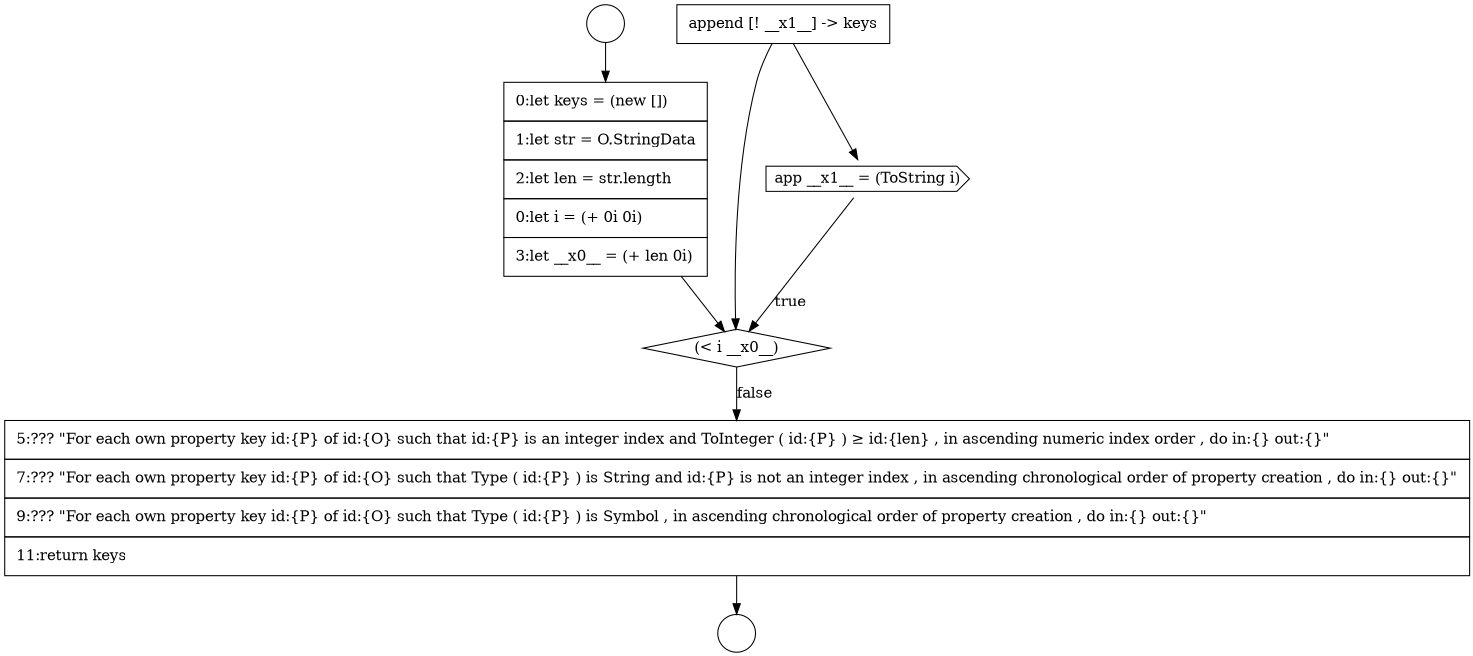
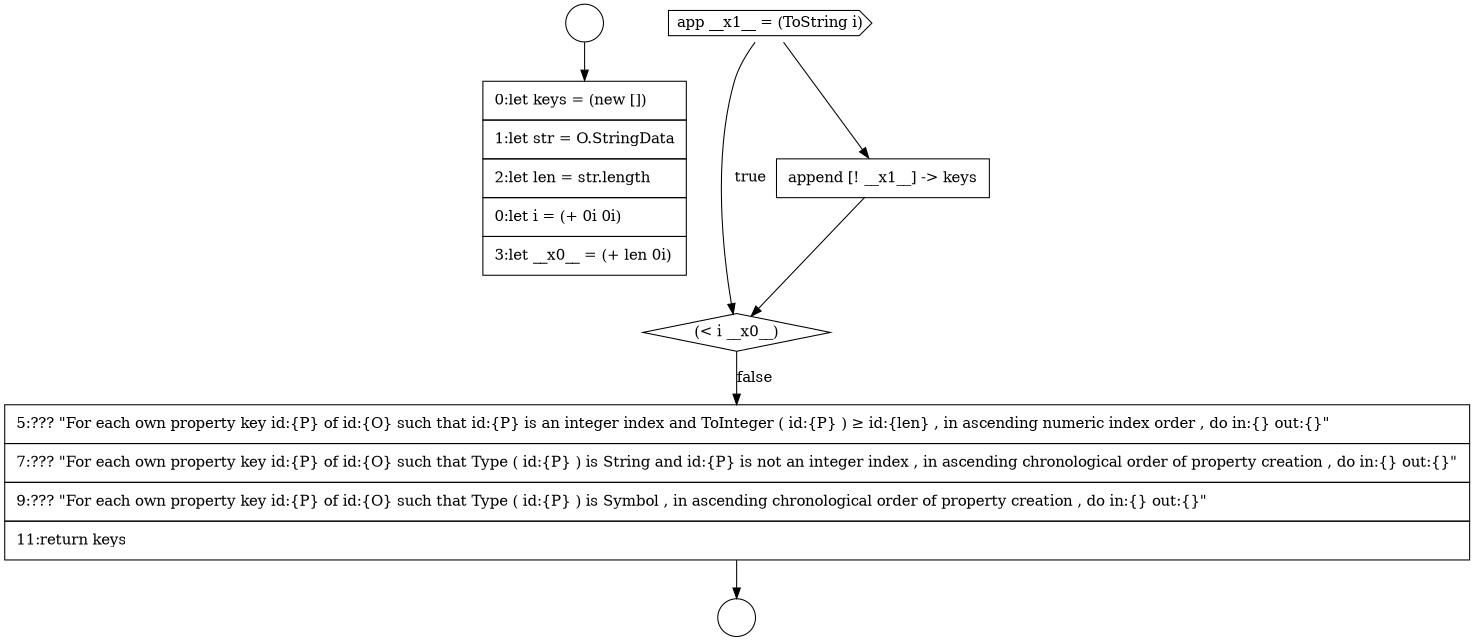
edge "append [! __x1__] -> keys" -> "app __x1__ = (ToString i)": reversed
edge "0:let keys = (new [])" -> "(< i __x0__)": removed
